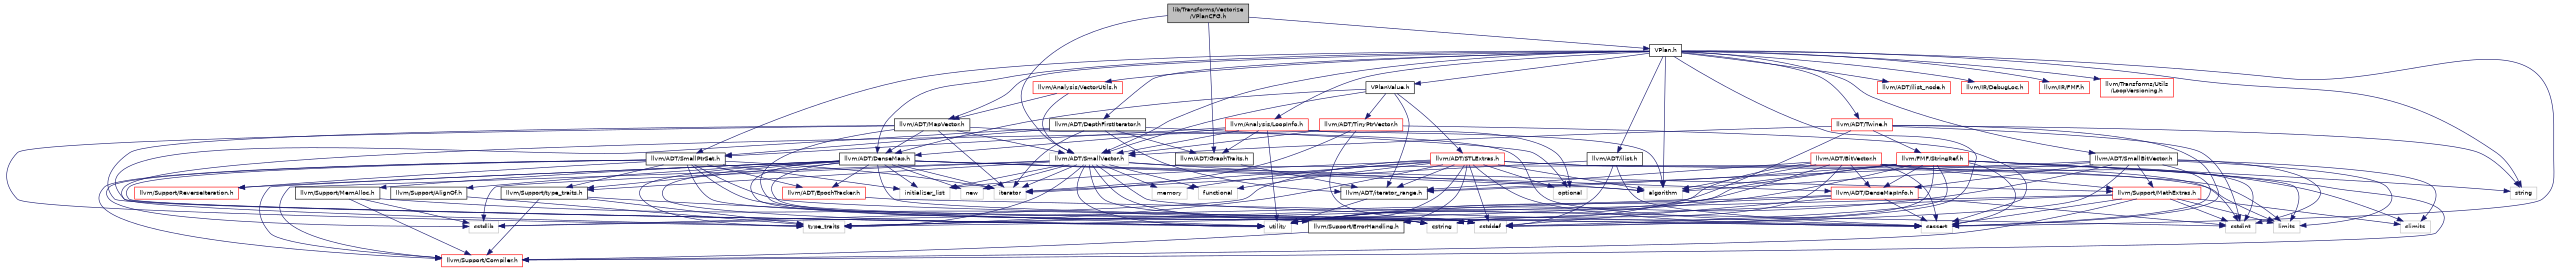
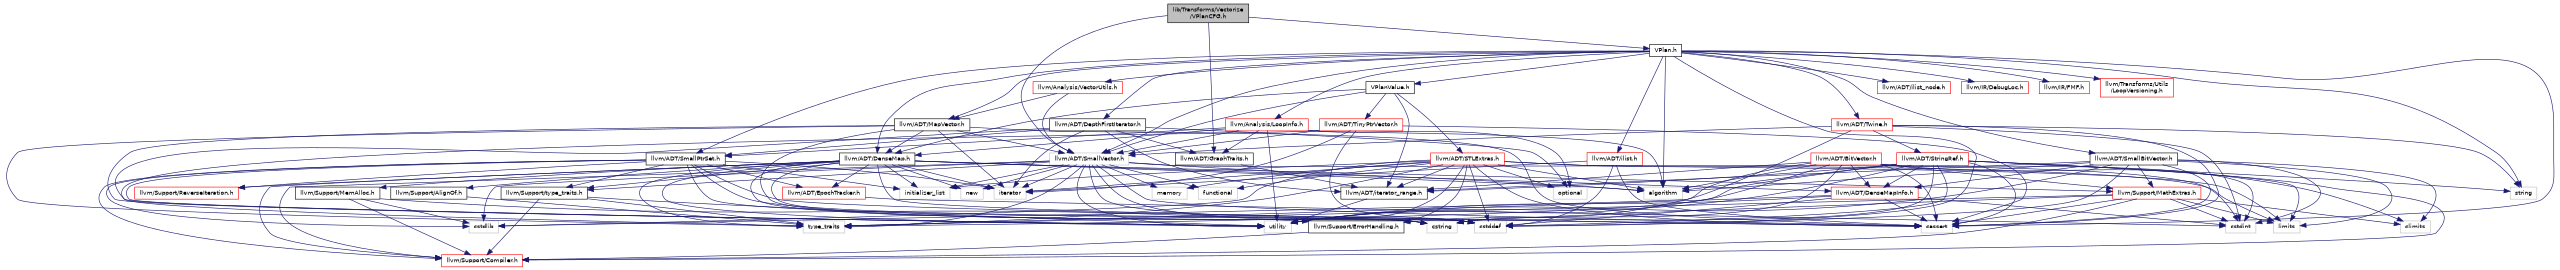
node "llvm/ADT/ilist.h": color black -> red
node "llvm/FMF/StringRef.h": label "llvm/FMF/StringRef.h" -> "llvm/ADT/StringRef.h"
